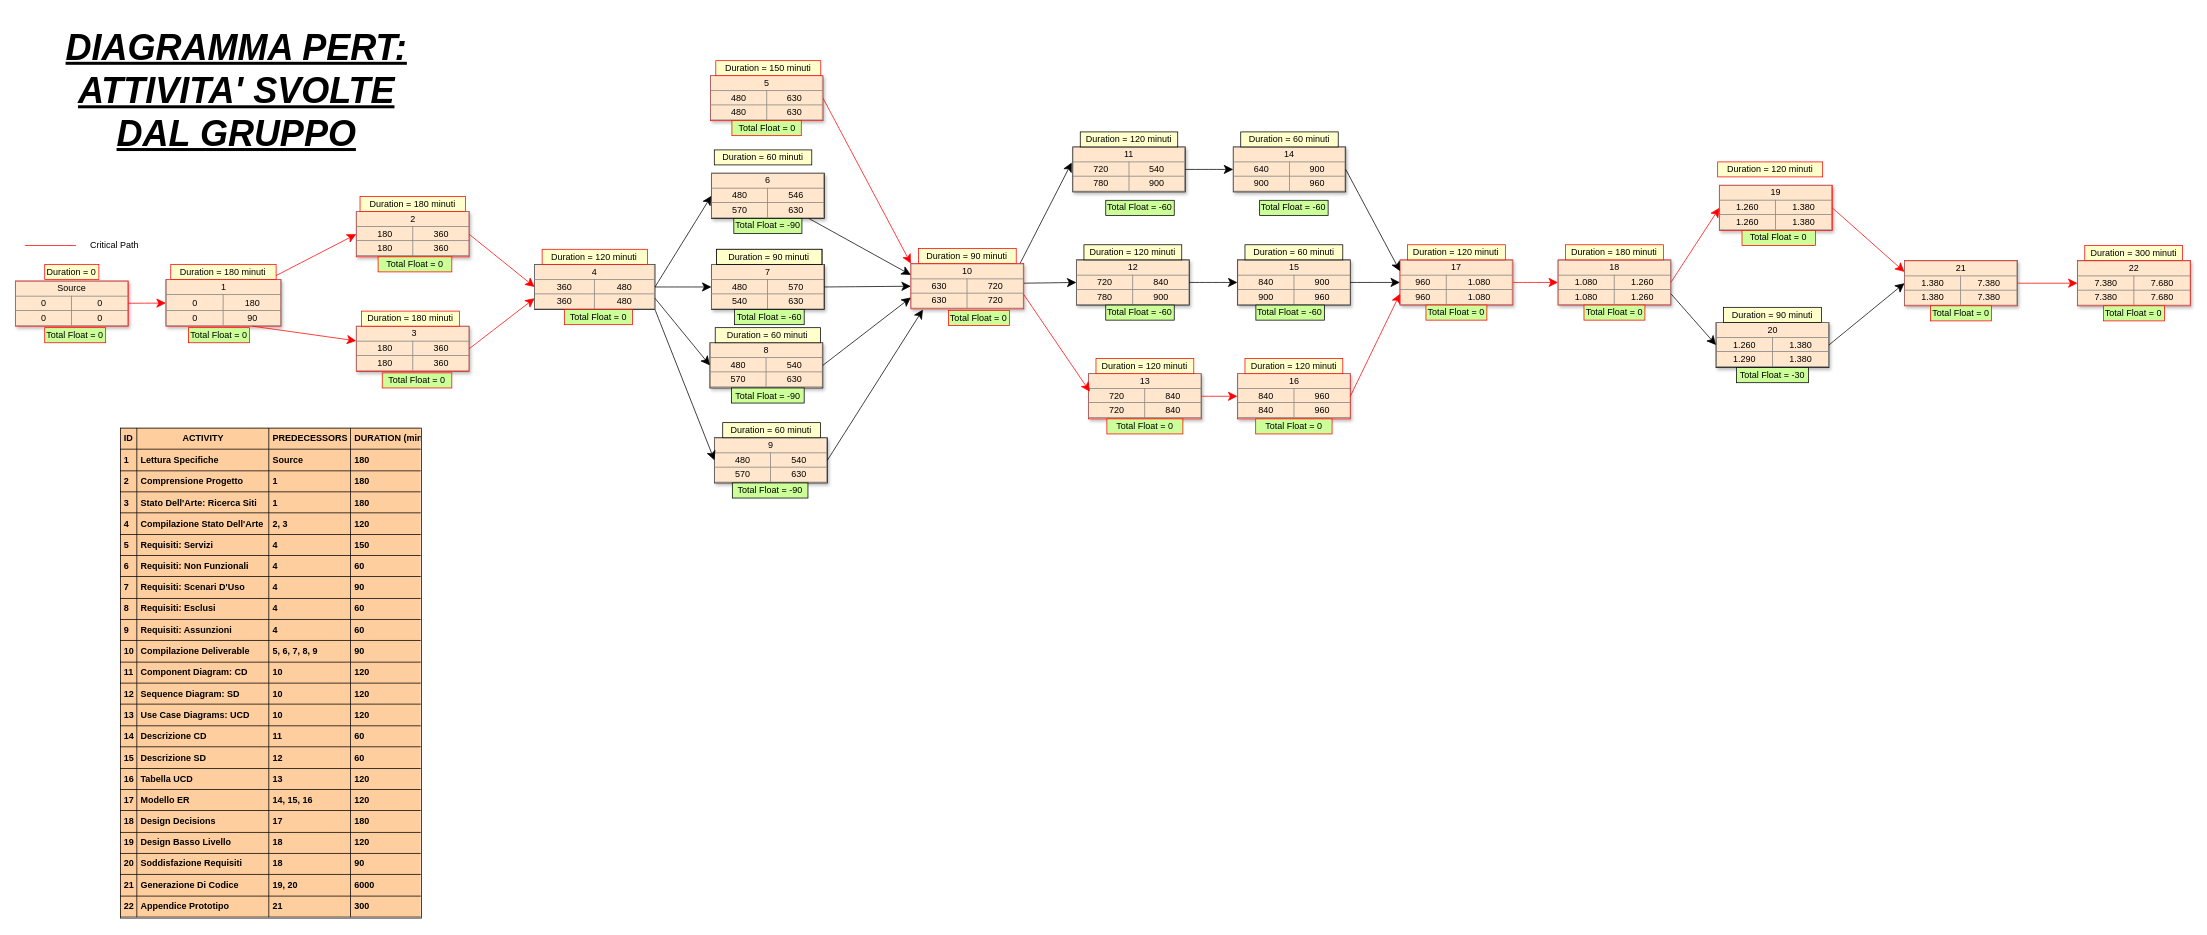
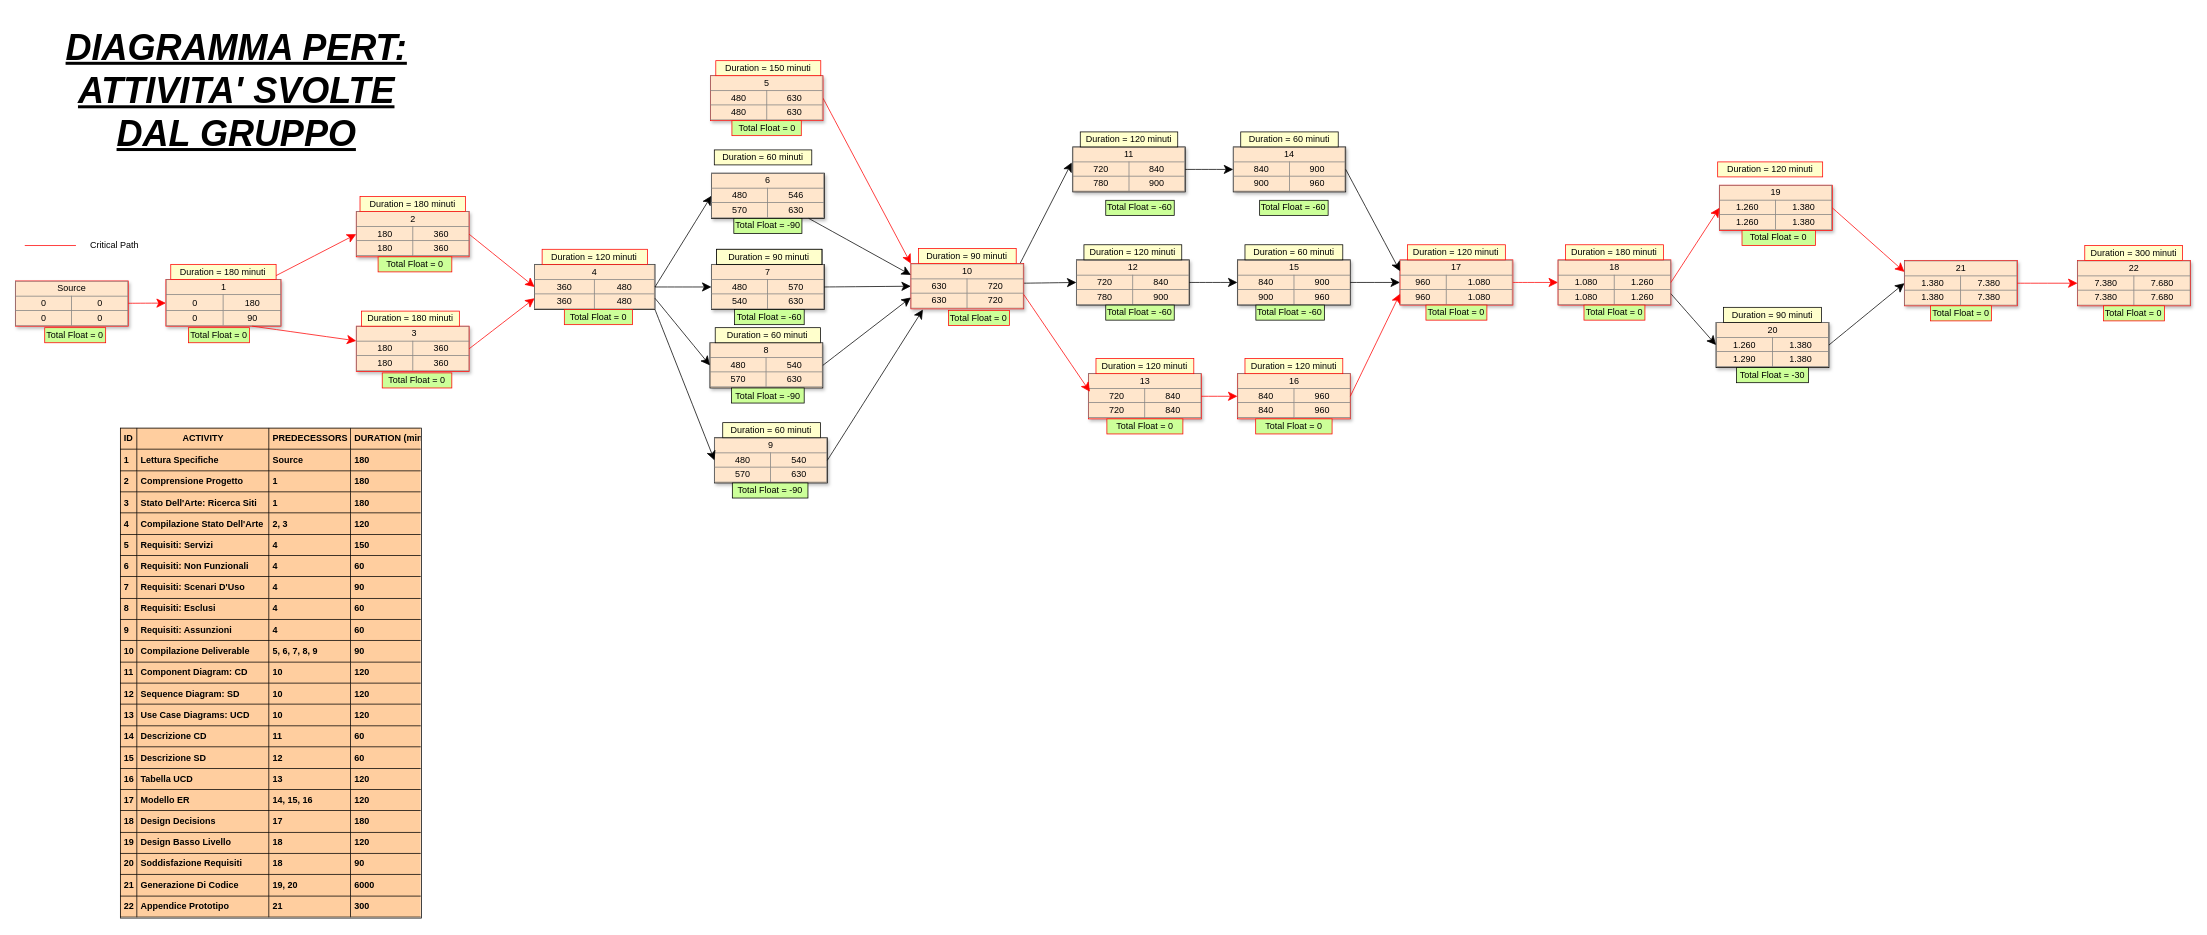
node "11 720 540 780 900": label "11 720 540 780 900" -> "11 720 840 780 900"
node "14 640 900 900 960": label "14 640 900 900 960" -> "14 840 900 900 960"
node "Duration = 0": removed
